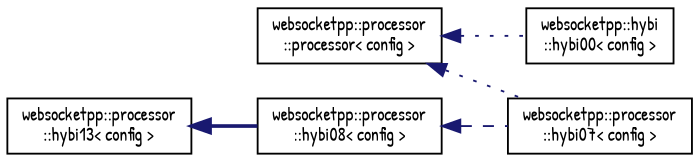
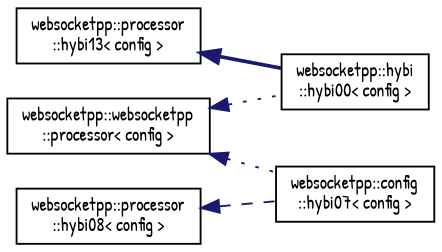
node "websocketpp::processor ::processor< config >": label "websocketpp::processor ::processor< config >" -> "websocketpp::websocketpp ::processor< config >"
edge "websocketpp::processor ::hybi08< config >" -> "websocketpp::processor ::hybi13< config >": now "websocketpp::hybi ::hybi00< config >" -> "websocketpp::processor ::hybi13< config >"
node "websocketpp::processor ::hybi07< config >": label "websocketpp::processor ::hybi07< config >" -> "websocketpp::config ::hybi07< config >"
